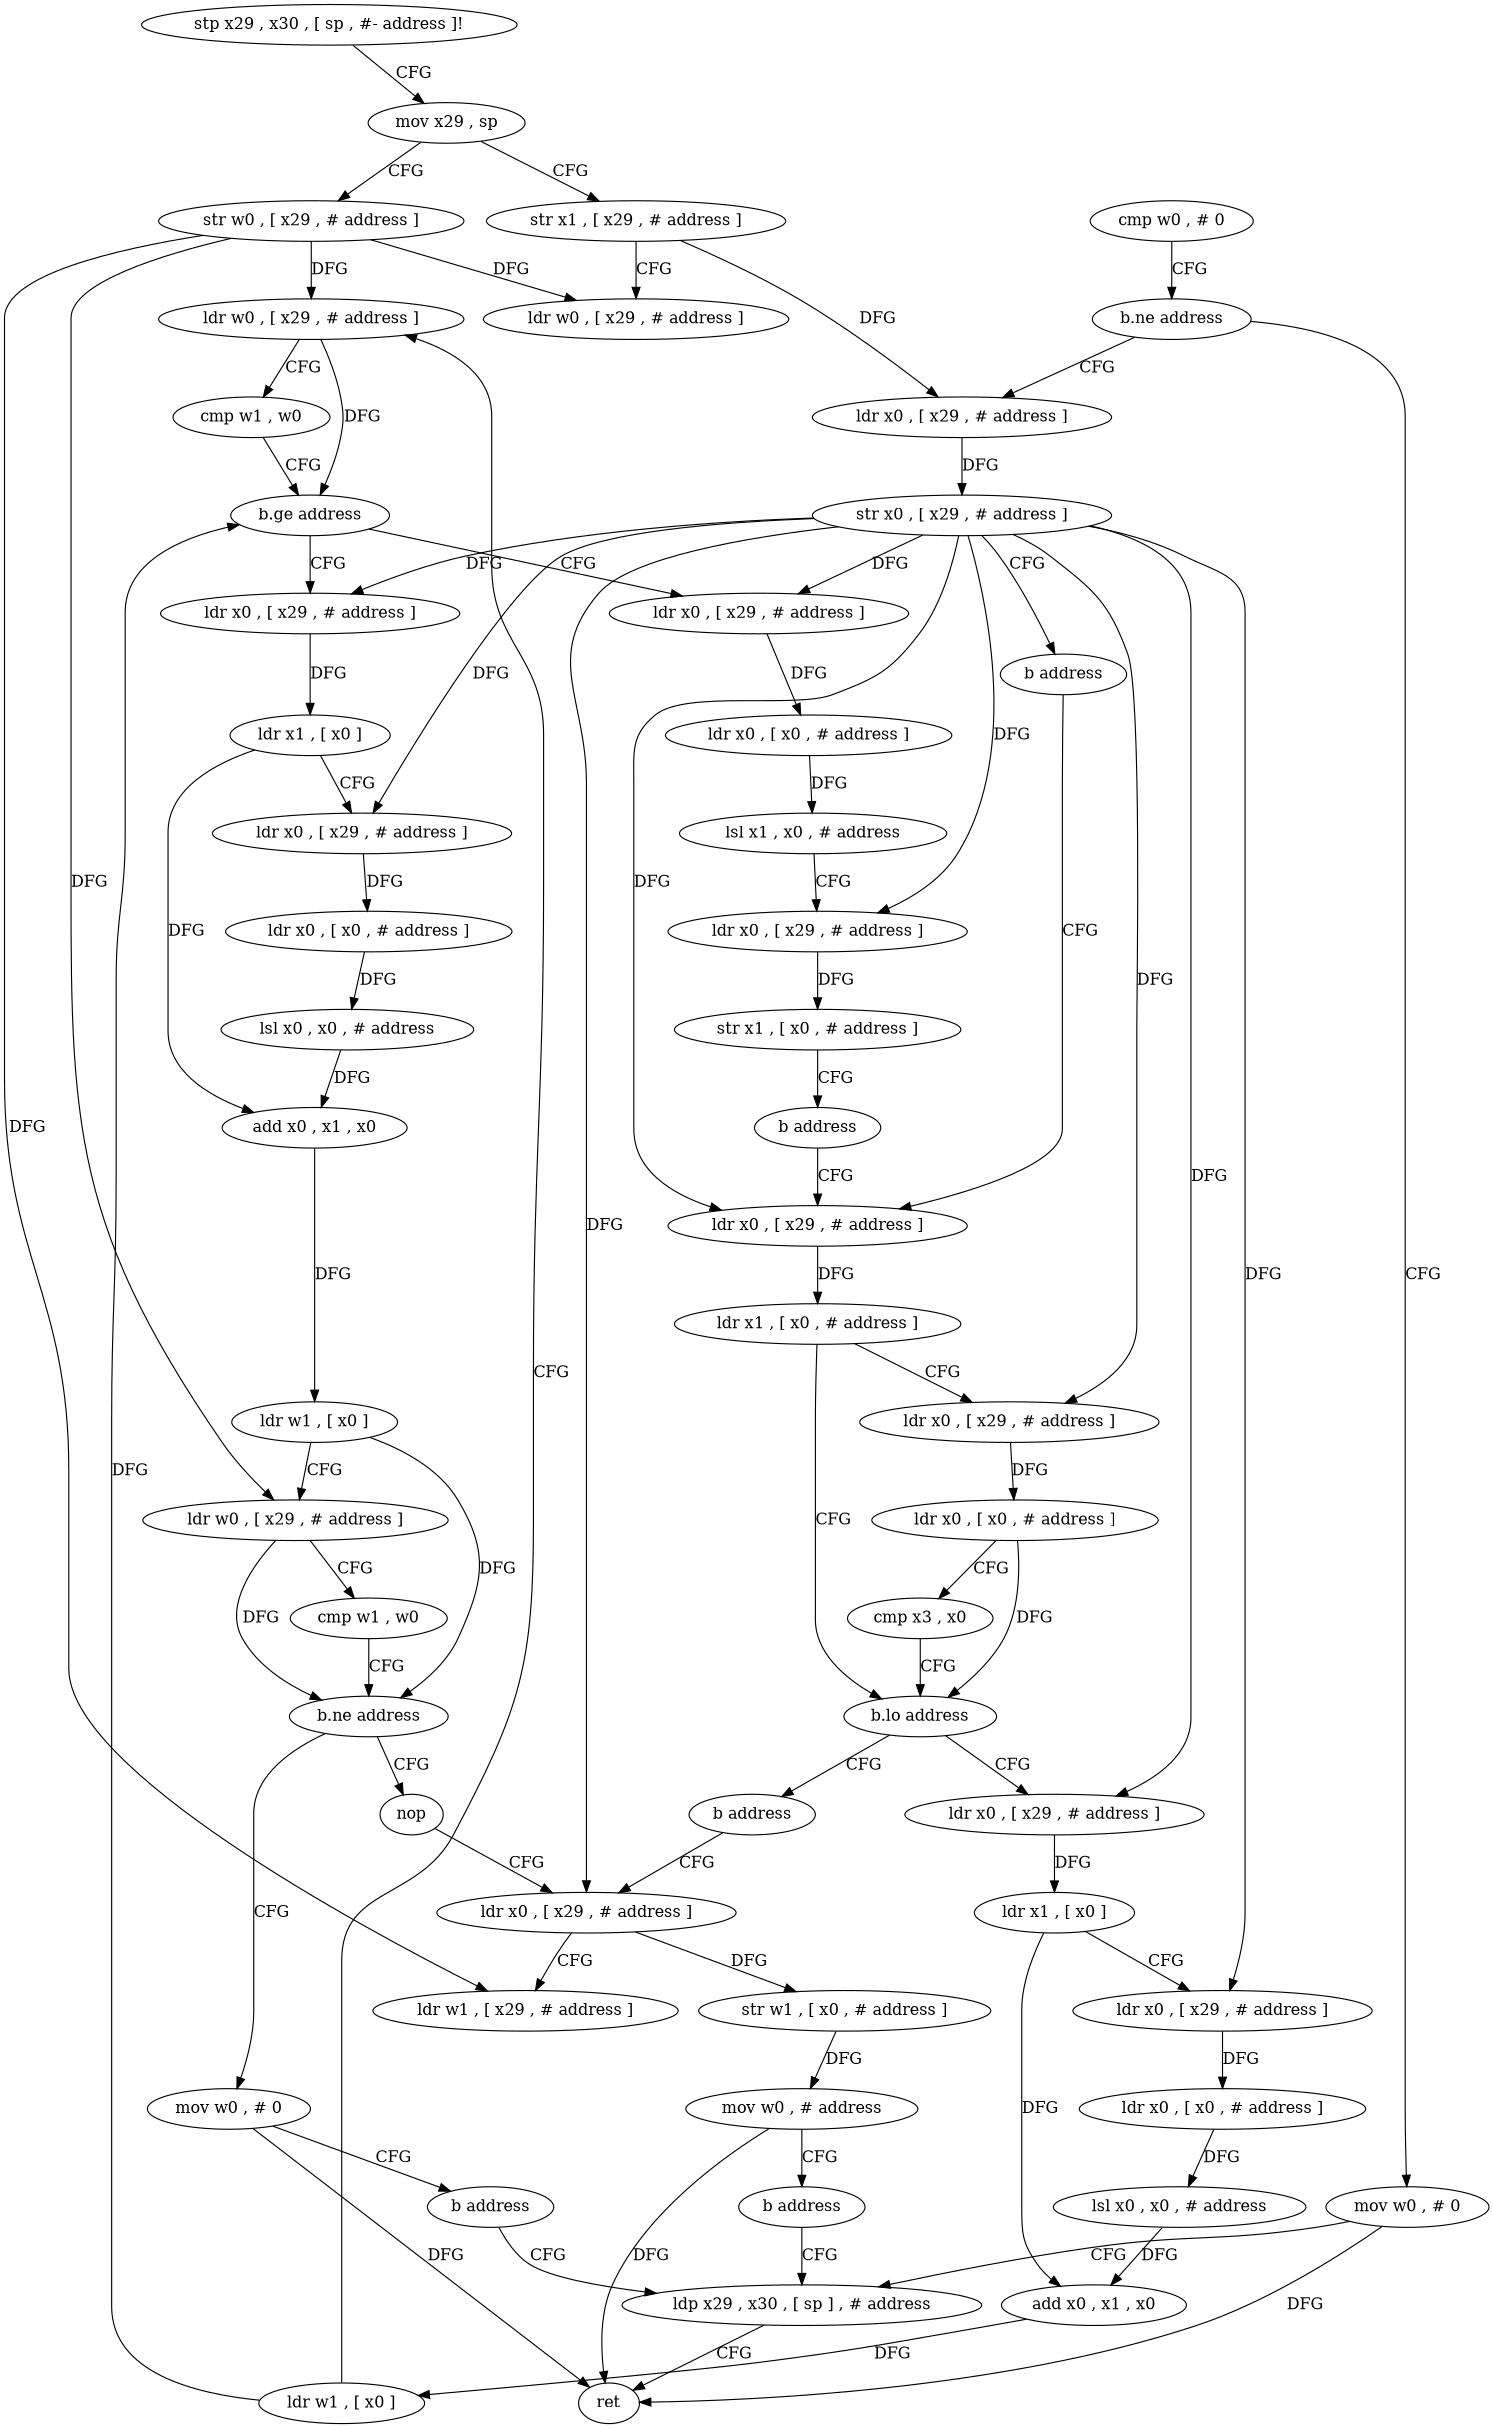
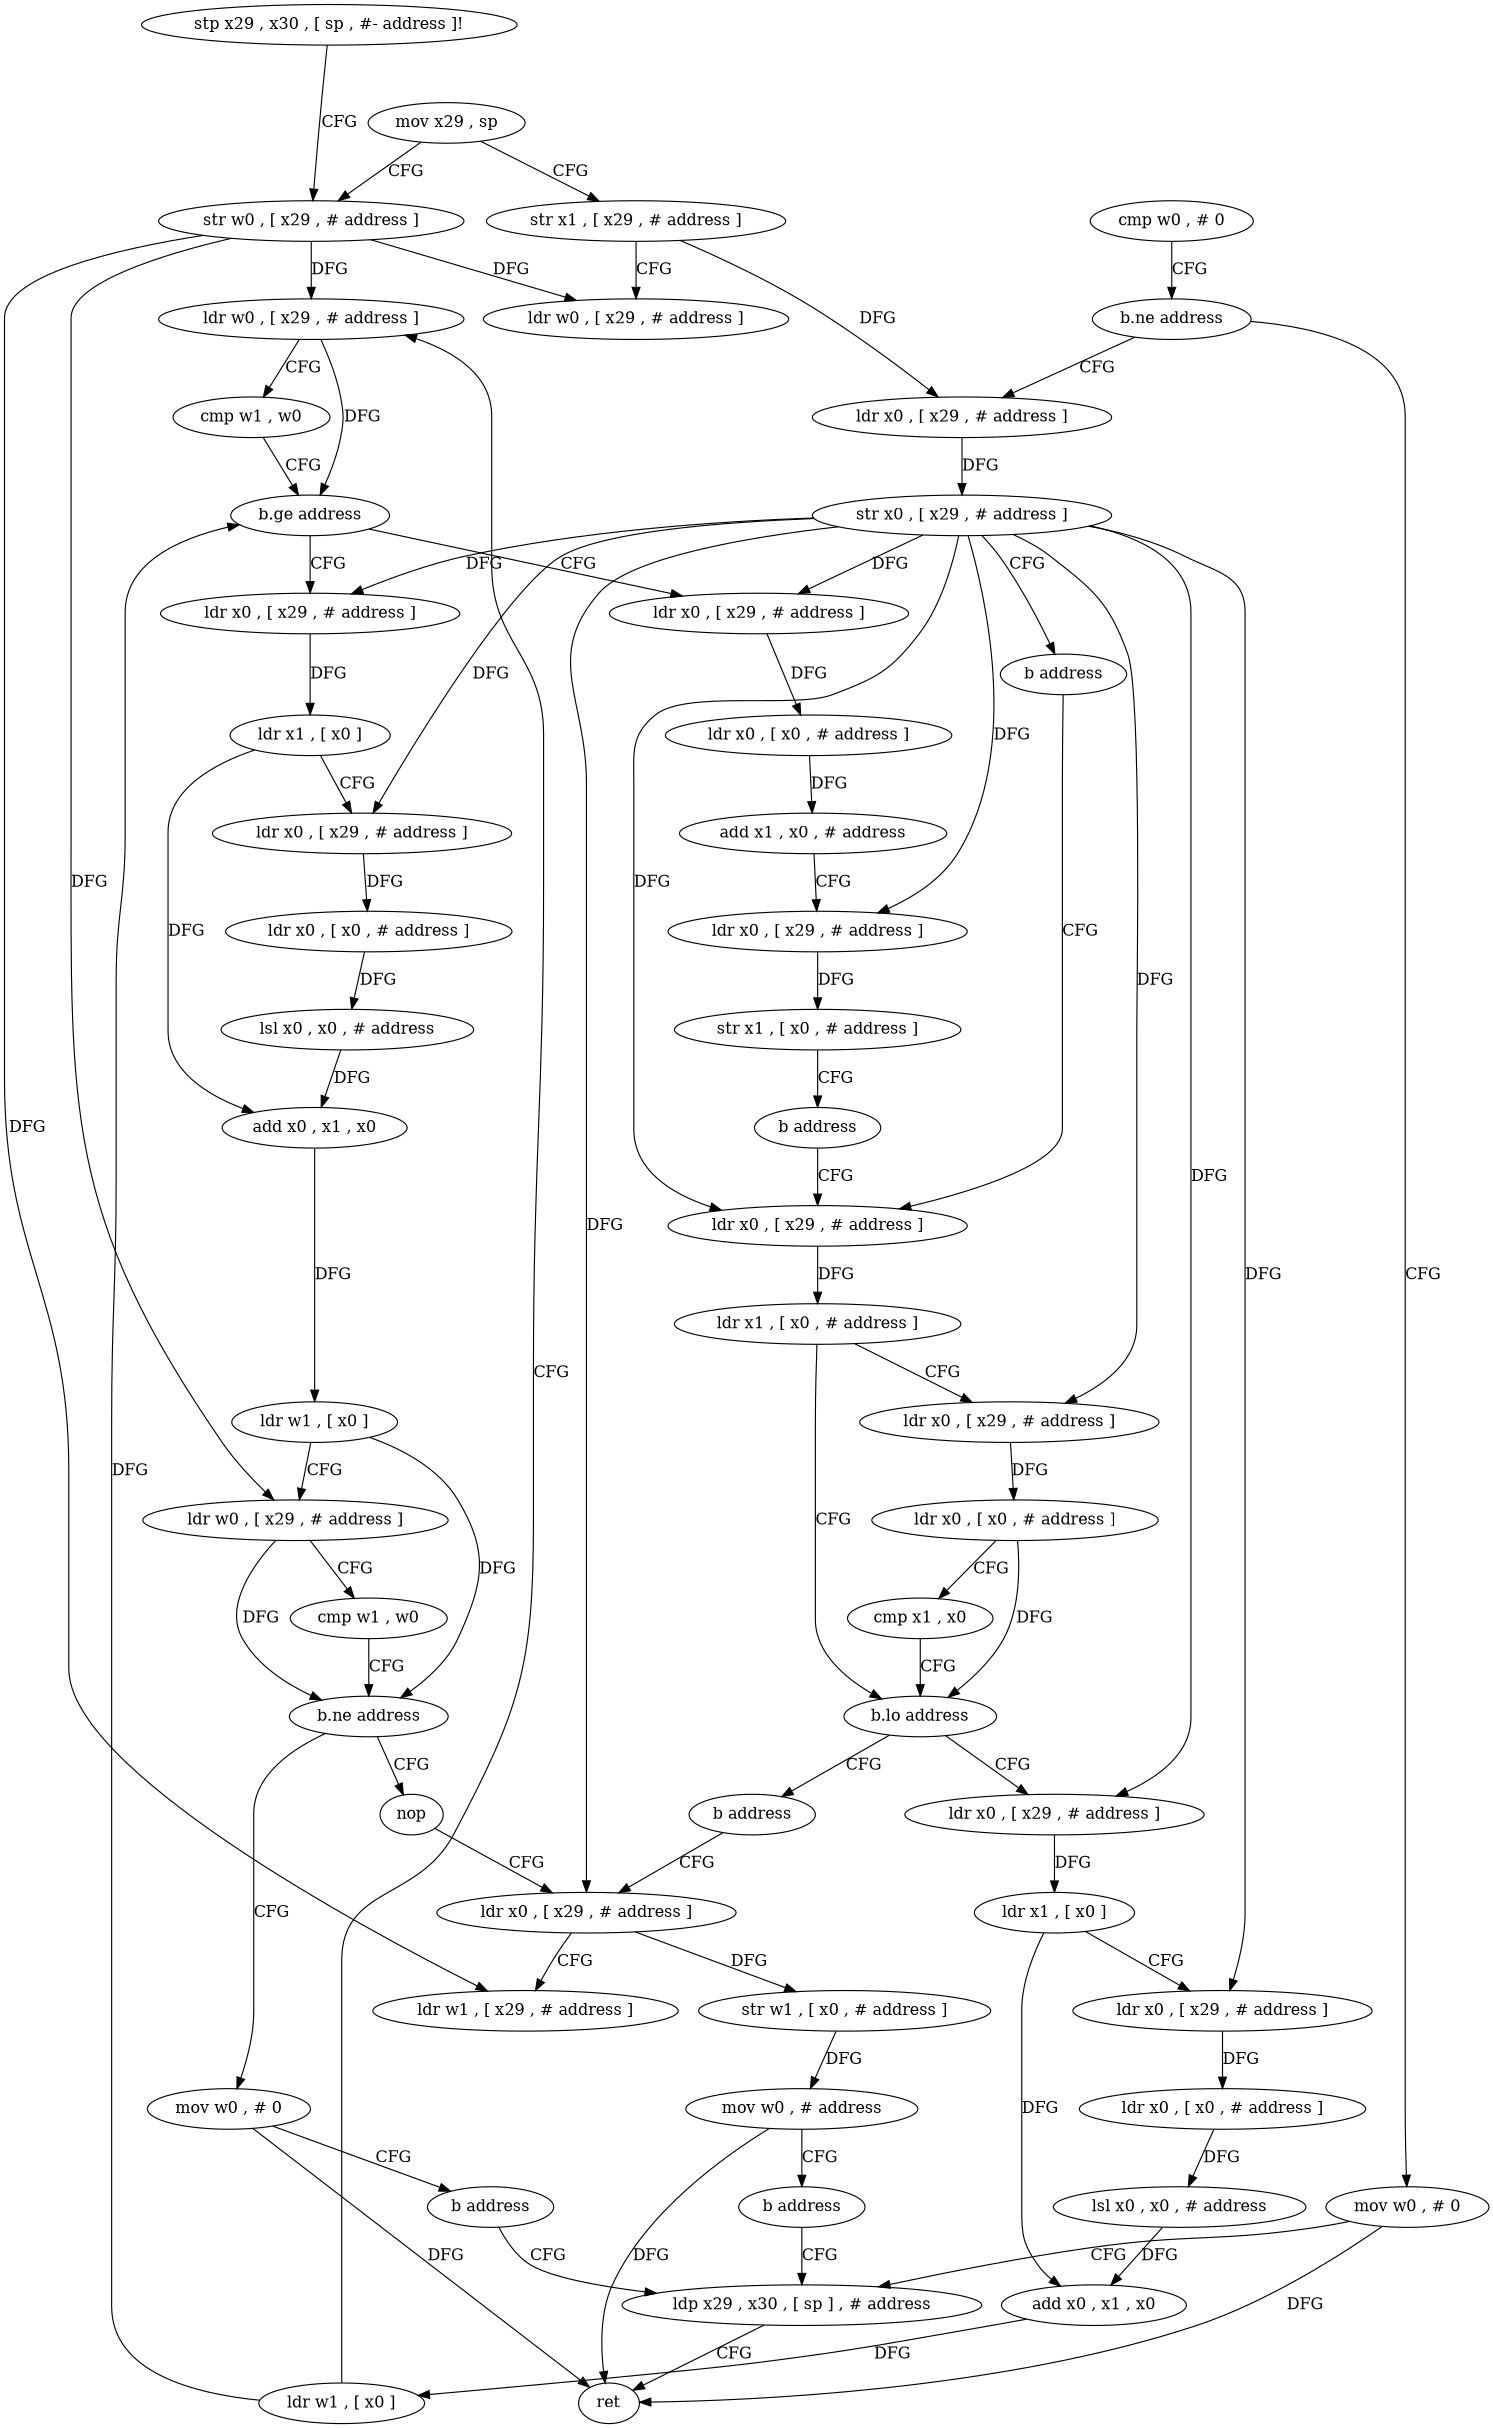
edge "stp x29 , x30 , [ sp , #- address ]!" -> "mov x29 , sp": now "stp x29 , x30 , [ sp , #- address ]!" -> "str w0 , [ x29 , # address ]"
node "lsl x1 , x0 , # address": label "lsl x1 , x0 , # address" -> "add x1 , x0 , # address"
node "cmp x3 , x0": label "cmp x3 , x0" -> "cmp x1 , x0"
